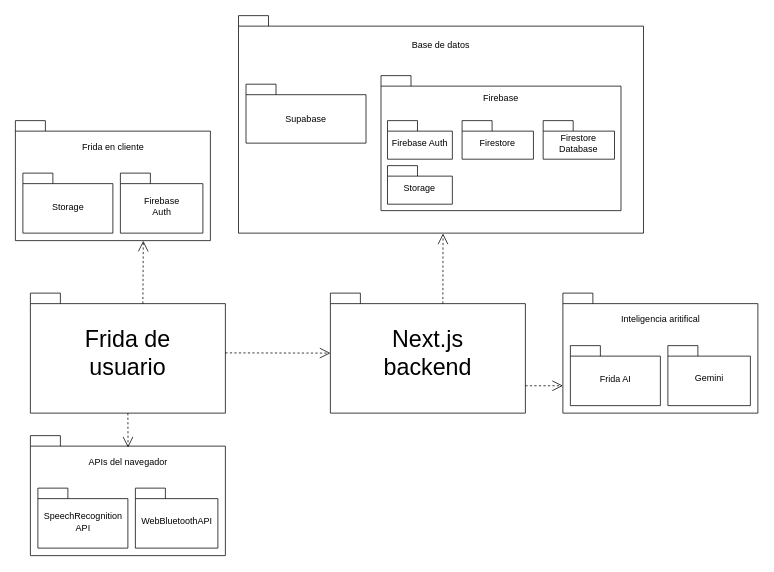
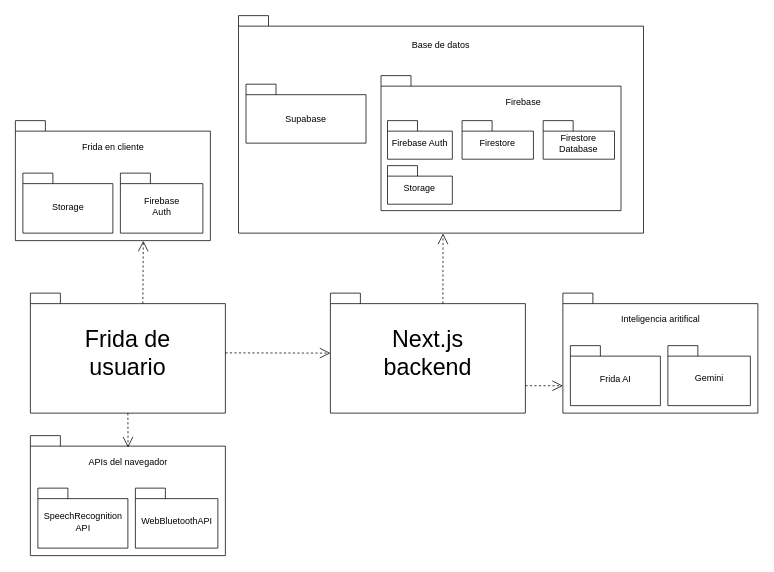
node "Firebase": moved (501, 98) -> (523, 102)
